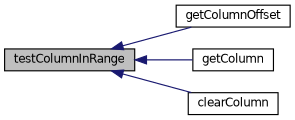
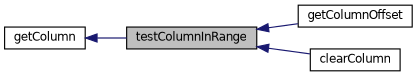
edge "getColumn" -> "testColumnInRange": reversed
